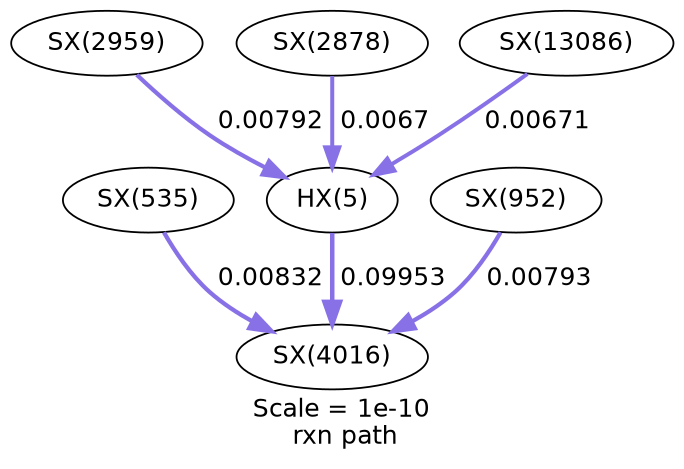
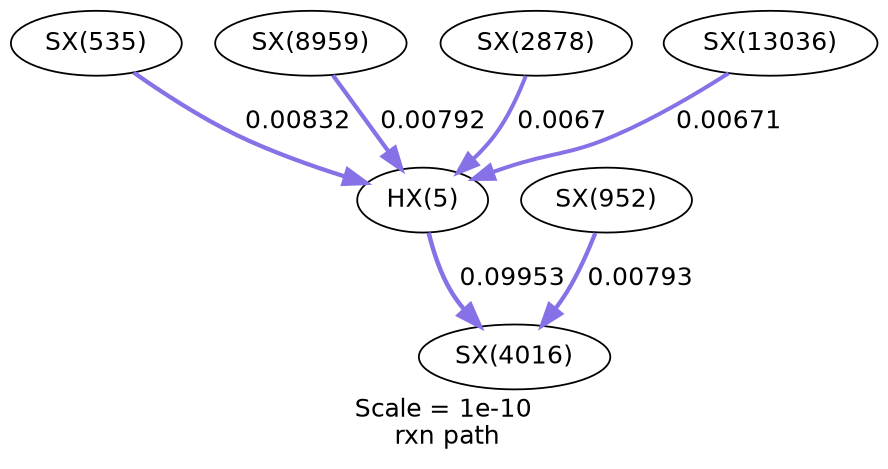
node "SX(2959)": label "SX(2959)" -> "SX(8959)"
node "SX(13086)": label "SX(13086)" -> "SX(13036)"
edge "SX(535)" -> "SX(4016)": now "SX(535)" -> "HX(5)"
